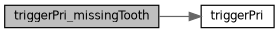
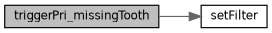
node "triggerPri": label "triggerPri" -> "setFilter"
